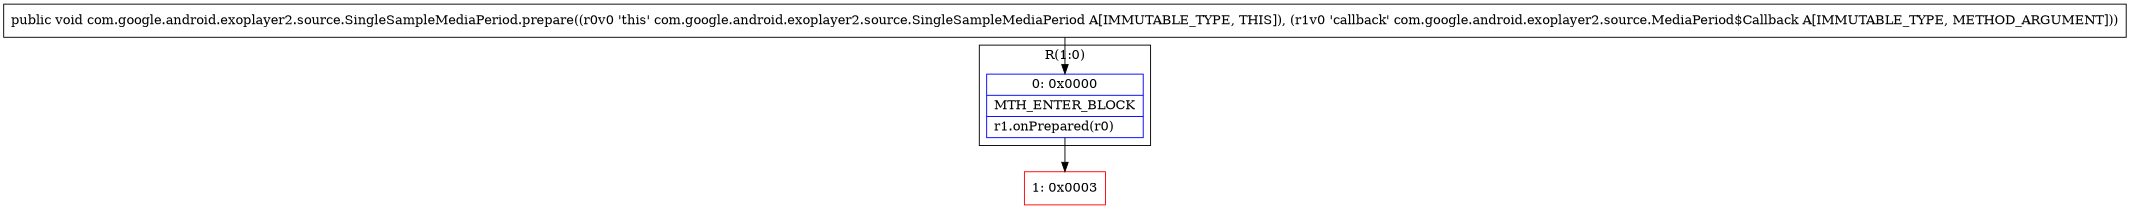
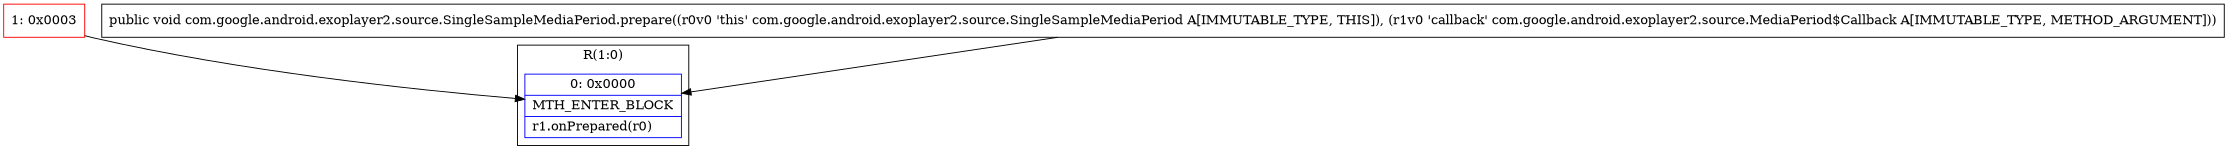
edge "0: 0x0000" -> "1: 0x0003": reversed
